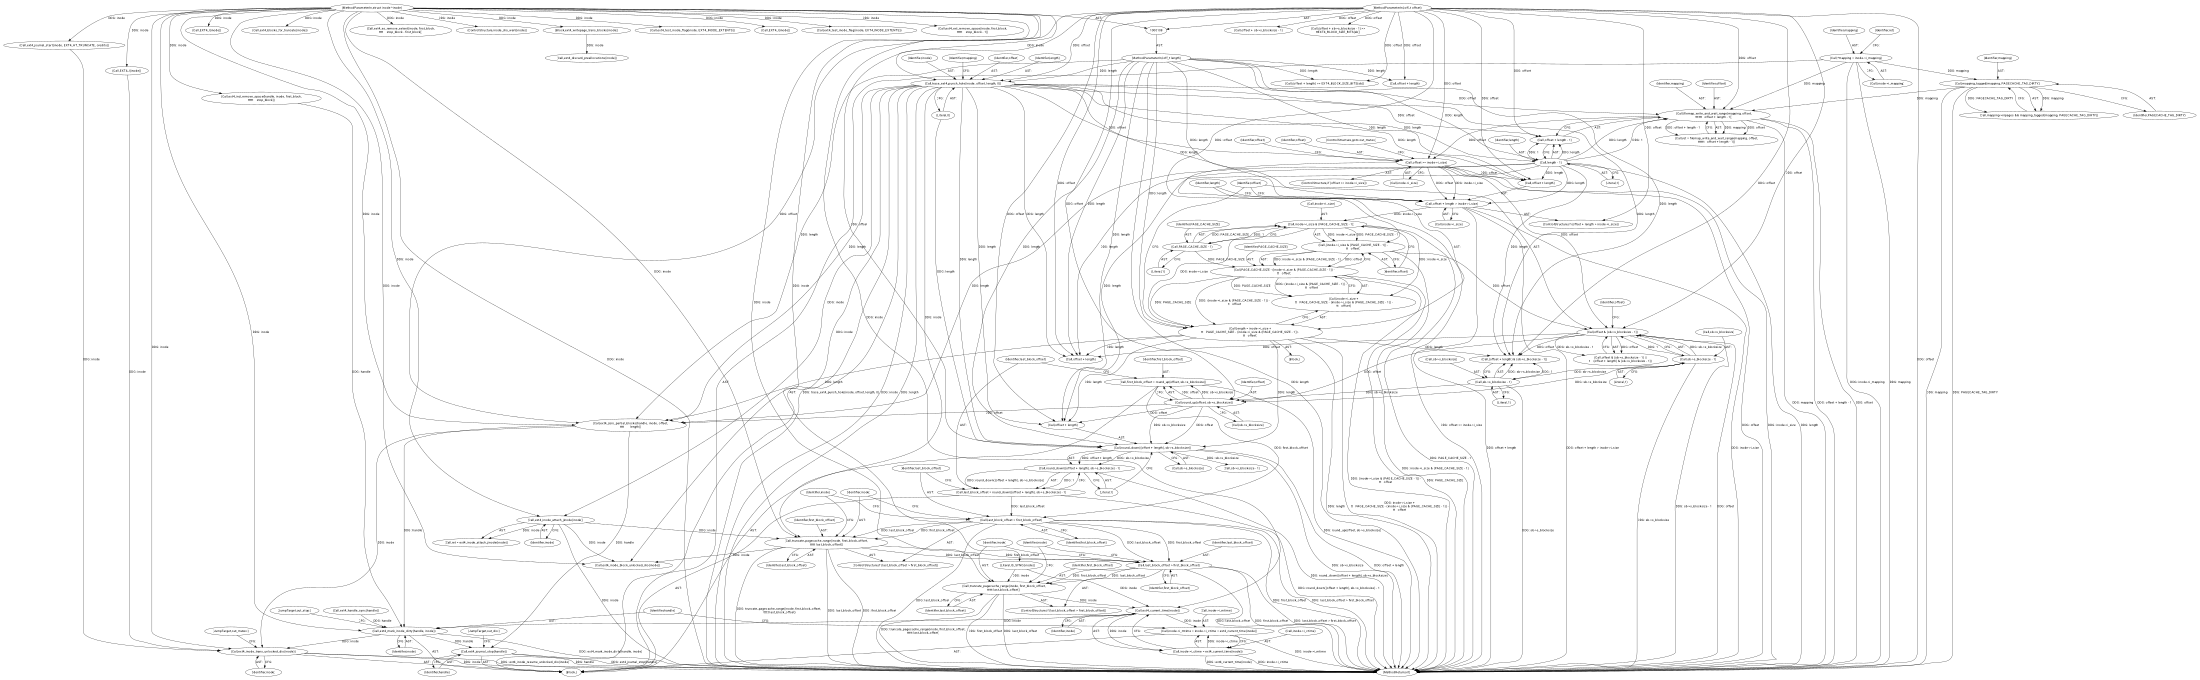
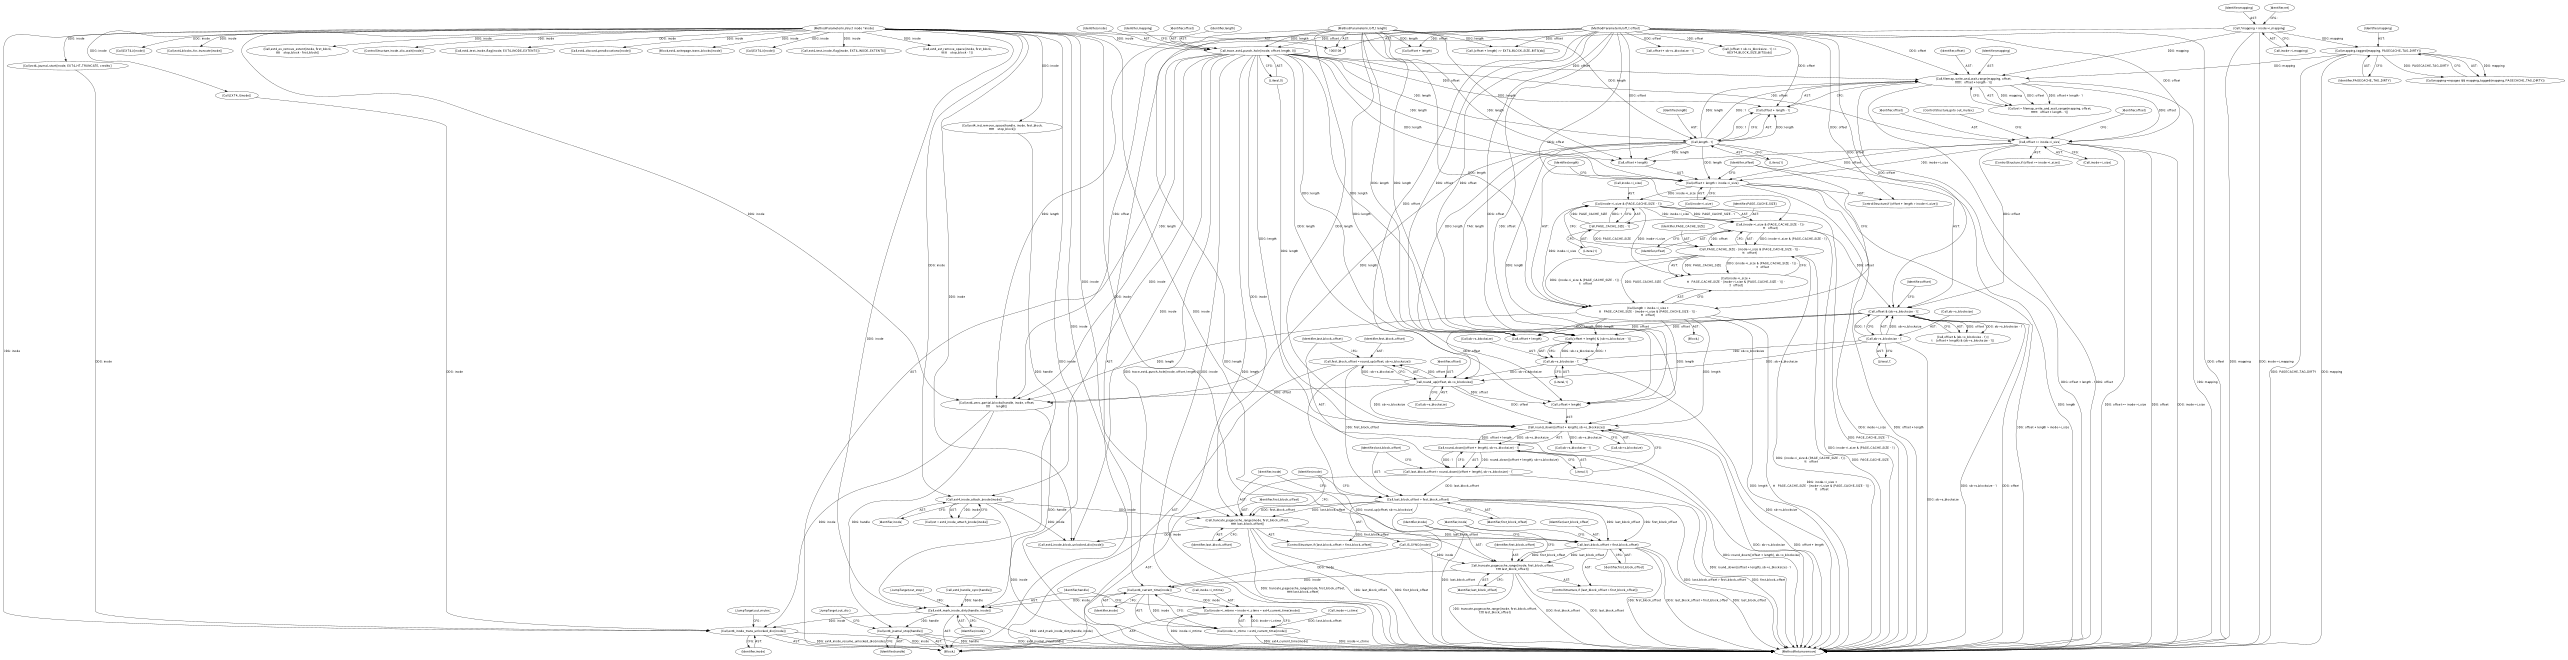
edge "(Block,ext4_writepage_trans_blocks(inode))" -> "(Call,ext4_discard_preallocations(inode))": now "(MethodParameterIn,struct inode *inode)" -> "(Call,ext4_discard_preallocations(inode))"
edge "1000108" -> "(MethodParameterIn,loff_t length)": reversed
edge "(Call,length - 1)" -> "(Call,(offset + length) & (sb->s_blocksize - 1))": label "DDG: length" -> "TAG: length"
edge "(Call,ret = ext4_inode_attach_jinode(inode))" -> "(Call,ext4_inode_attach_jinode(inode))": added, label "CFG:"
node "(Literal,IS_SYNC(inode))": label "(Literal,IS_SYNC(inode))" -> "(Call,IS_SYNC(inode))"
edge "(Call,inode->i_ctime)" -> "(Call,inode->i_ctime = ext4_current_time(inode))": label "AST: " -> "DDG: last_block_offset"
node "(MethodReturn,int)": label "(MethodReturn,int)" -> "(MethodReturn,remove)"
